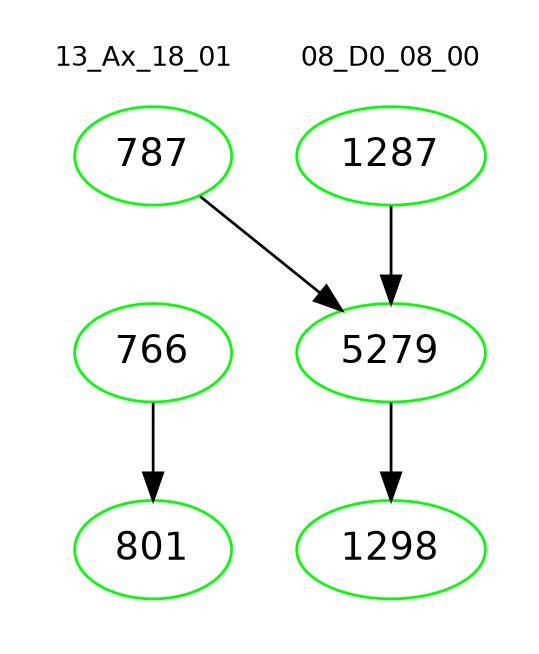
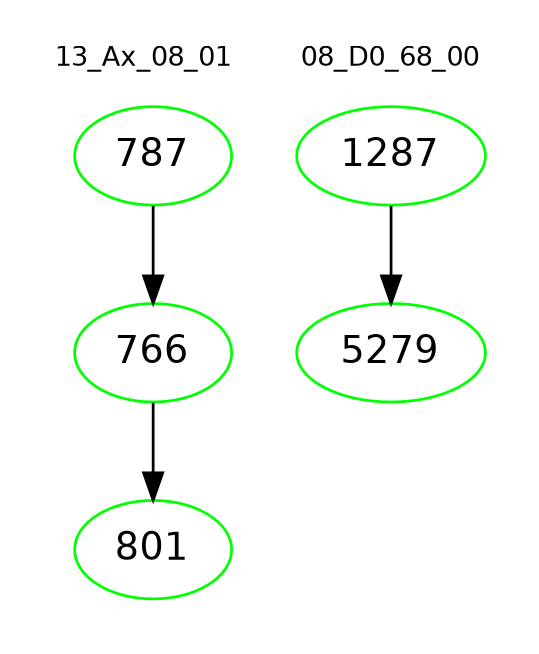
cluster "13_Ax_18_01": label "13_Ax_18_01" -> "13_Ax_08_01"
cluster "08_D0_08_00": label "08_D0_08_00" -> "08_D0_68_00"
edge "787" -> "5279": now "787" -> "766"
node "1298": removed
